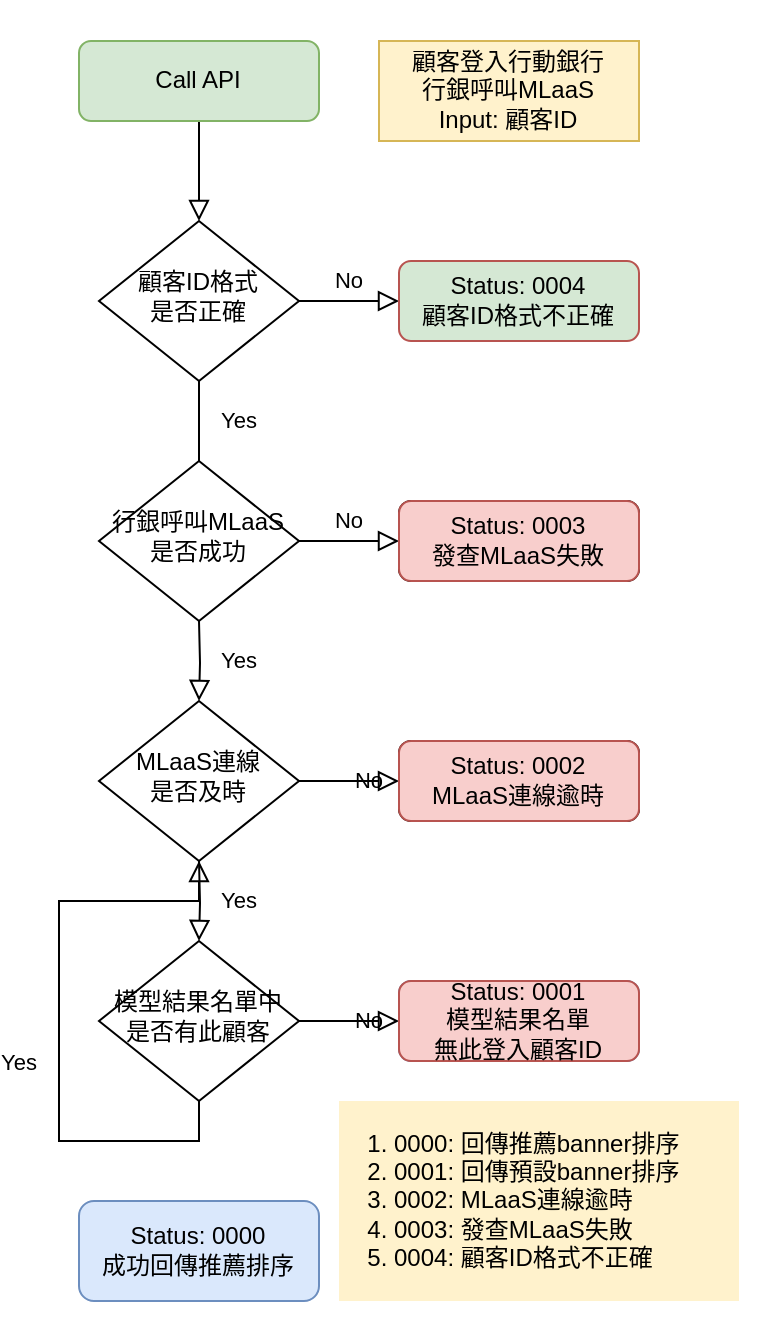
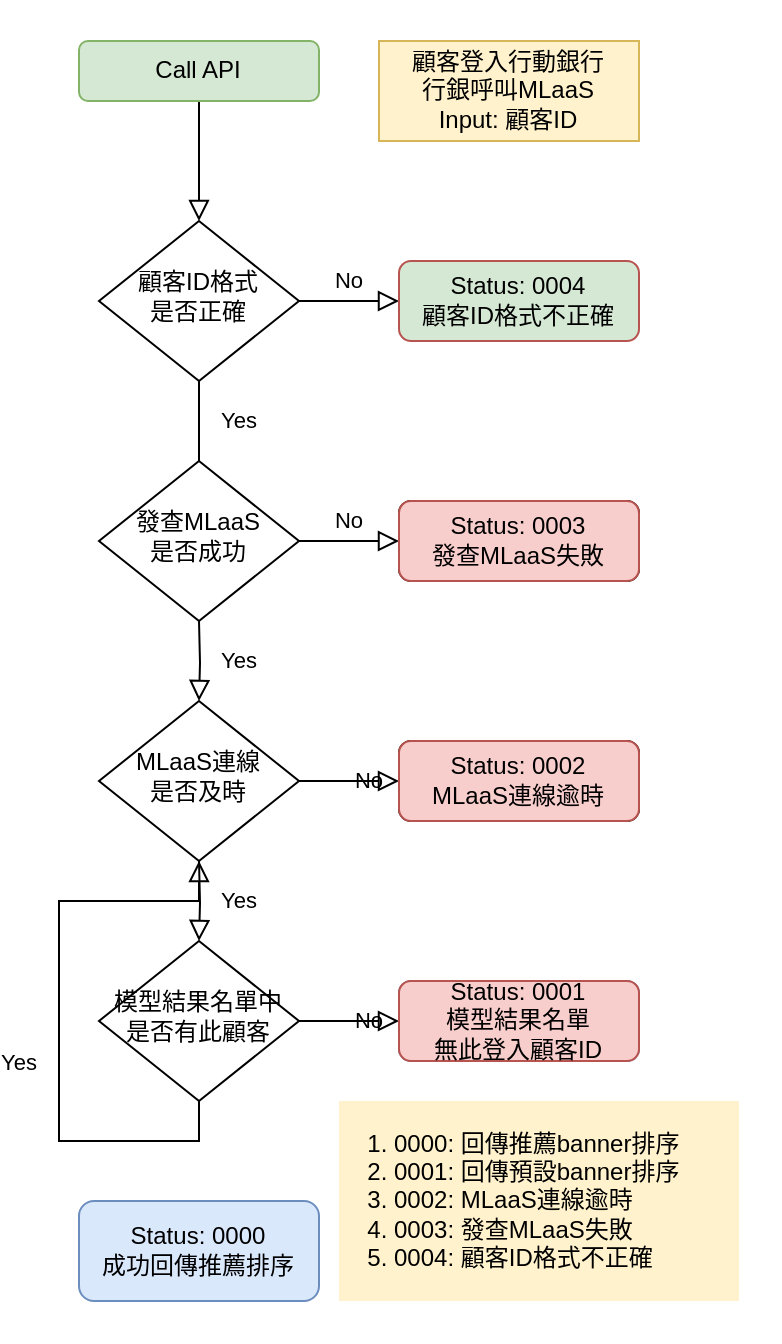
node "Call API": size 240x80 -> 240x60
node "行銀呼叫MLaaS 是否成功": label "行銀呼叫MLaaS 是否成功" -> "發查MLaaS 是否成功"
